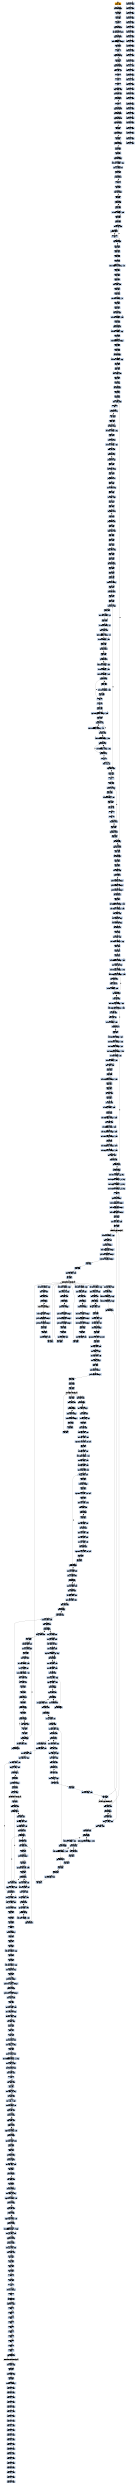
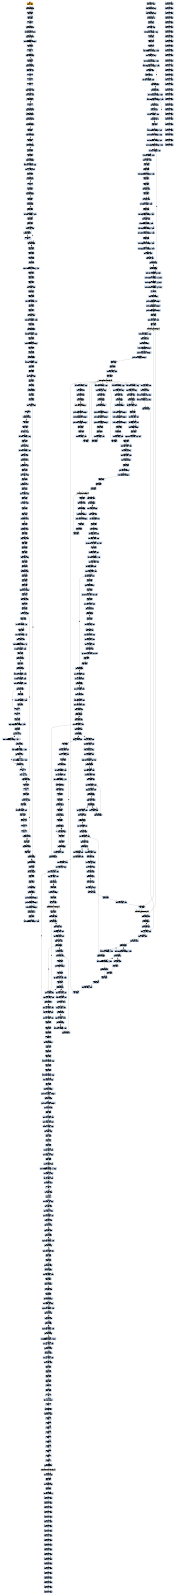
node "0x0040311a subl $0x2000<UINT32>, %eax": removed
